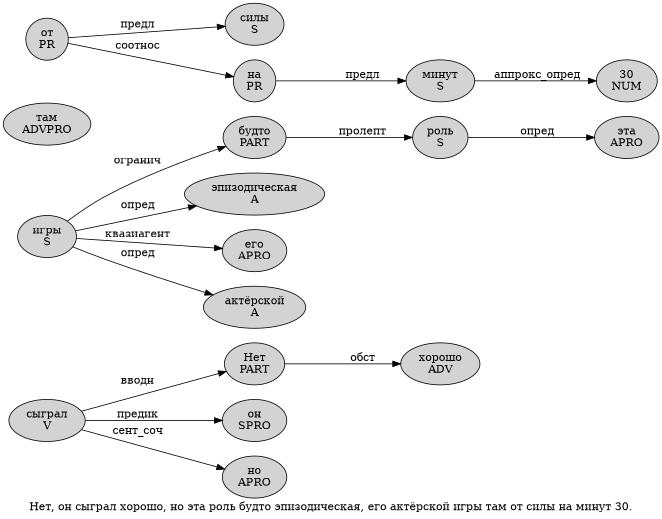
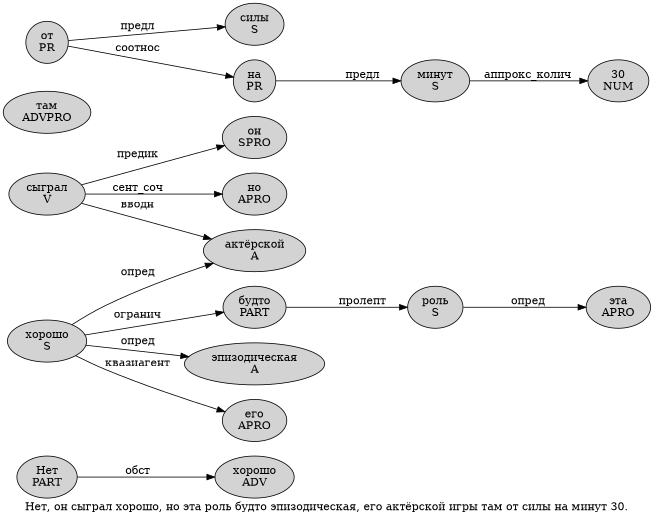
edge "минут S" -> "30 NUM": label "аппрокс_опред" -> "аппрокс_колич"
node "игры S": label "игры S" -> "хорошо S"
edge "сыграл V" -> "Нет PART": now "сыграл V" -> "актёрской A"
